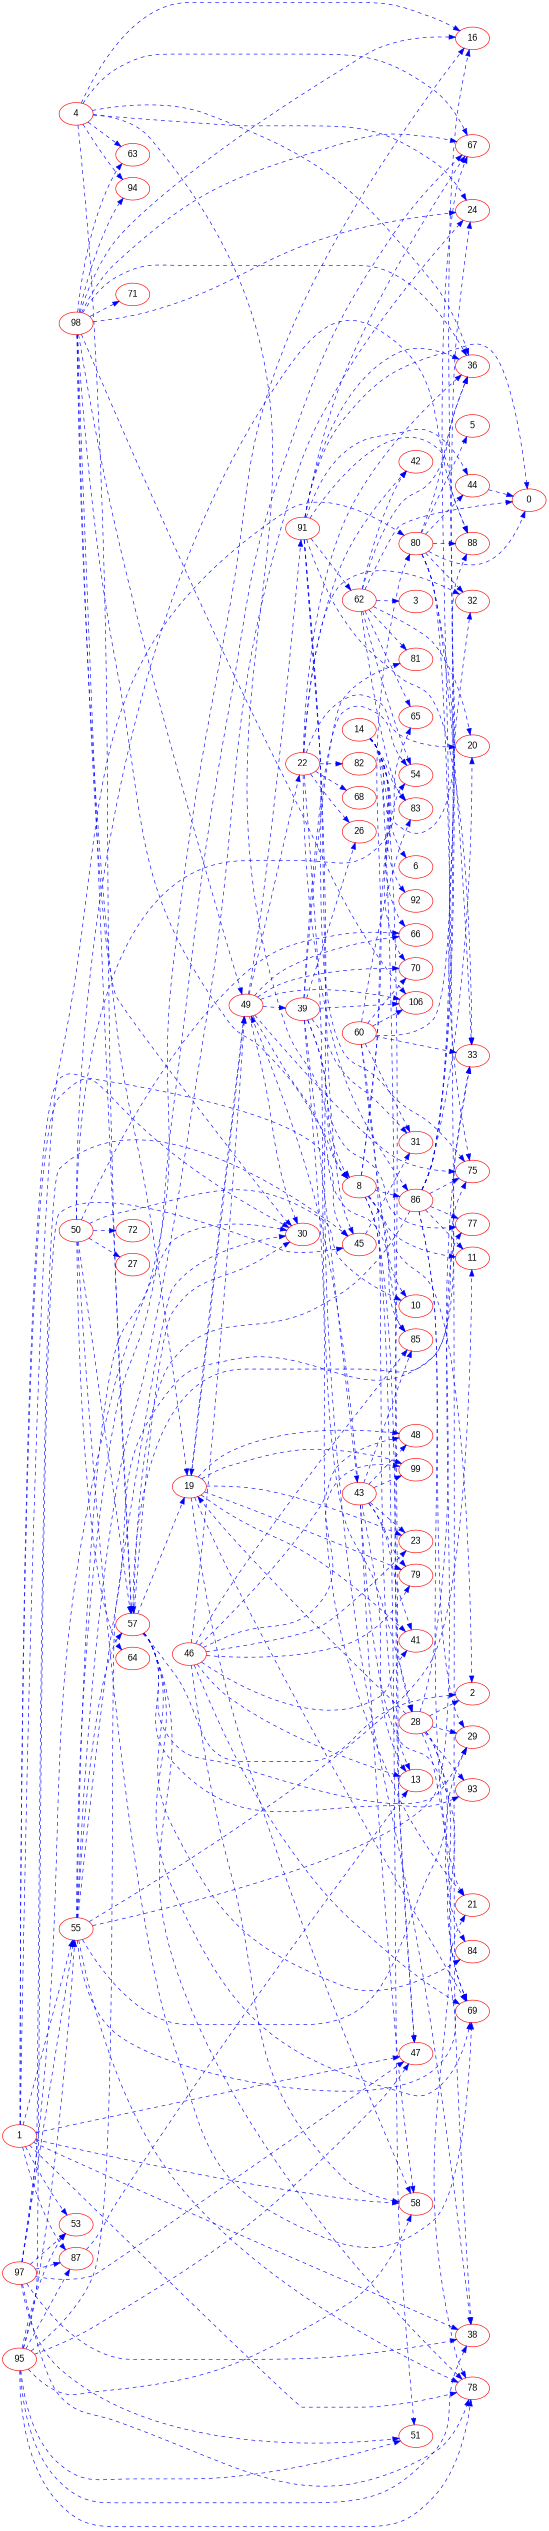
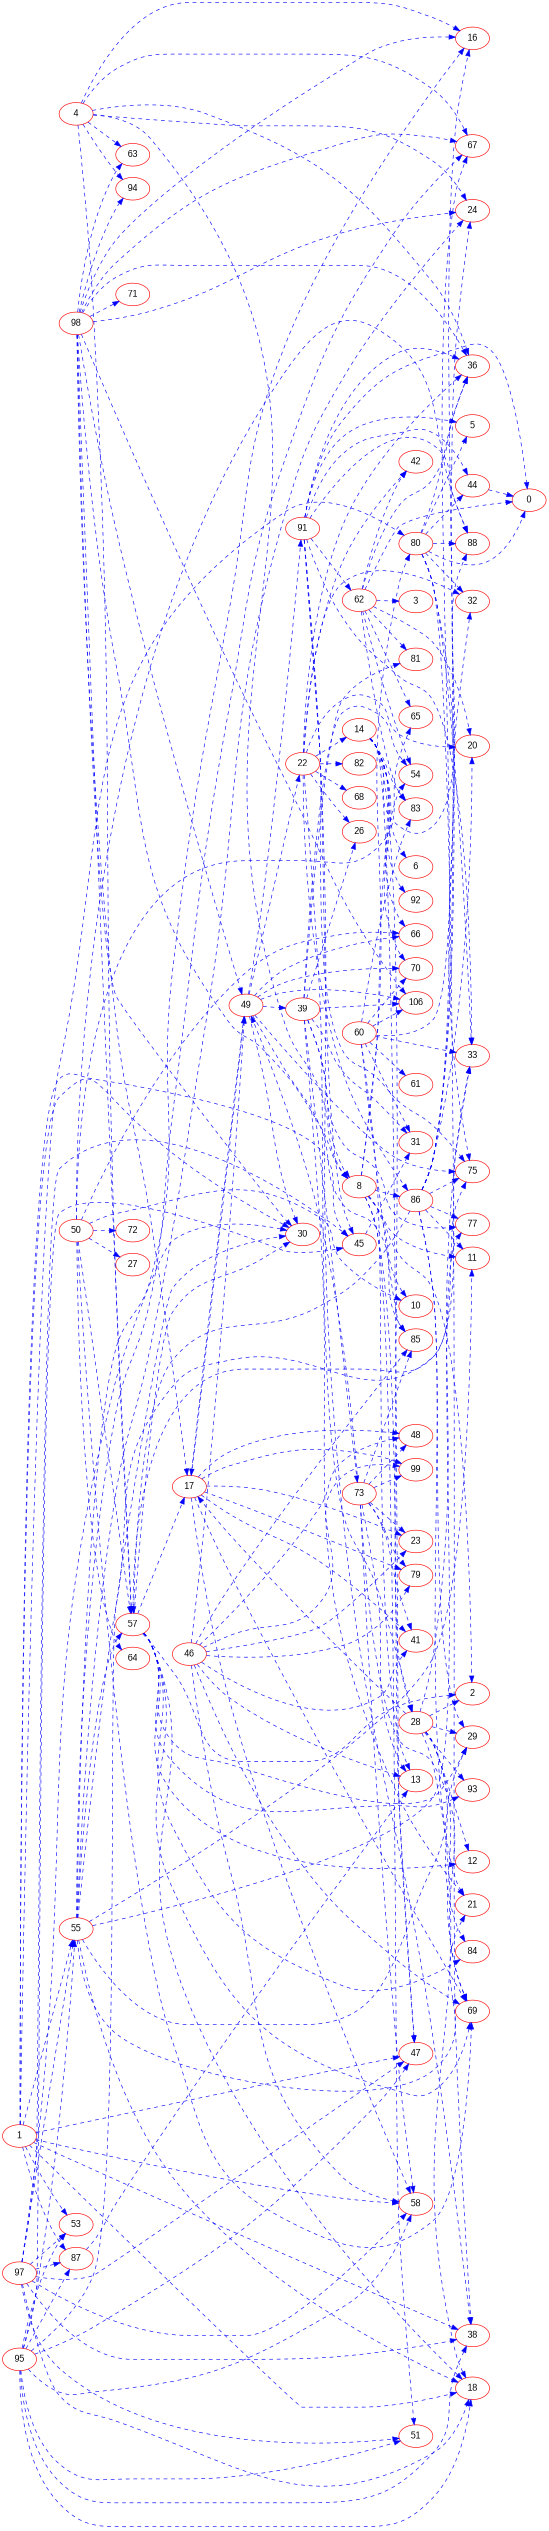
edge "91" -> "67": now "91" -> "5"
edge "22" -> "14": added
node "61": added
node "19": label "19" -> "17"
node "43": label "43" -> "73"
node "12": added
edge "97" -> "58": added
node "78": label "78" -> "18"
